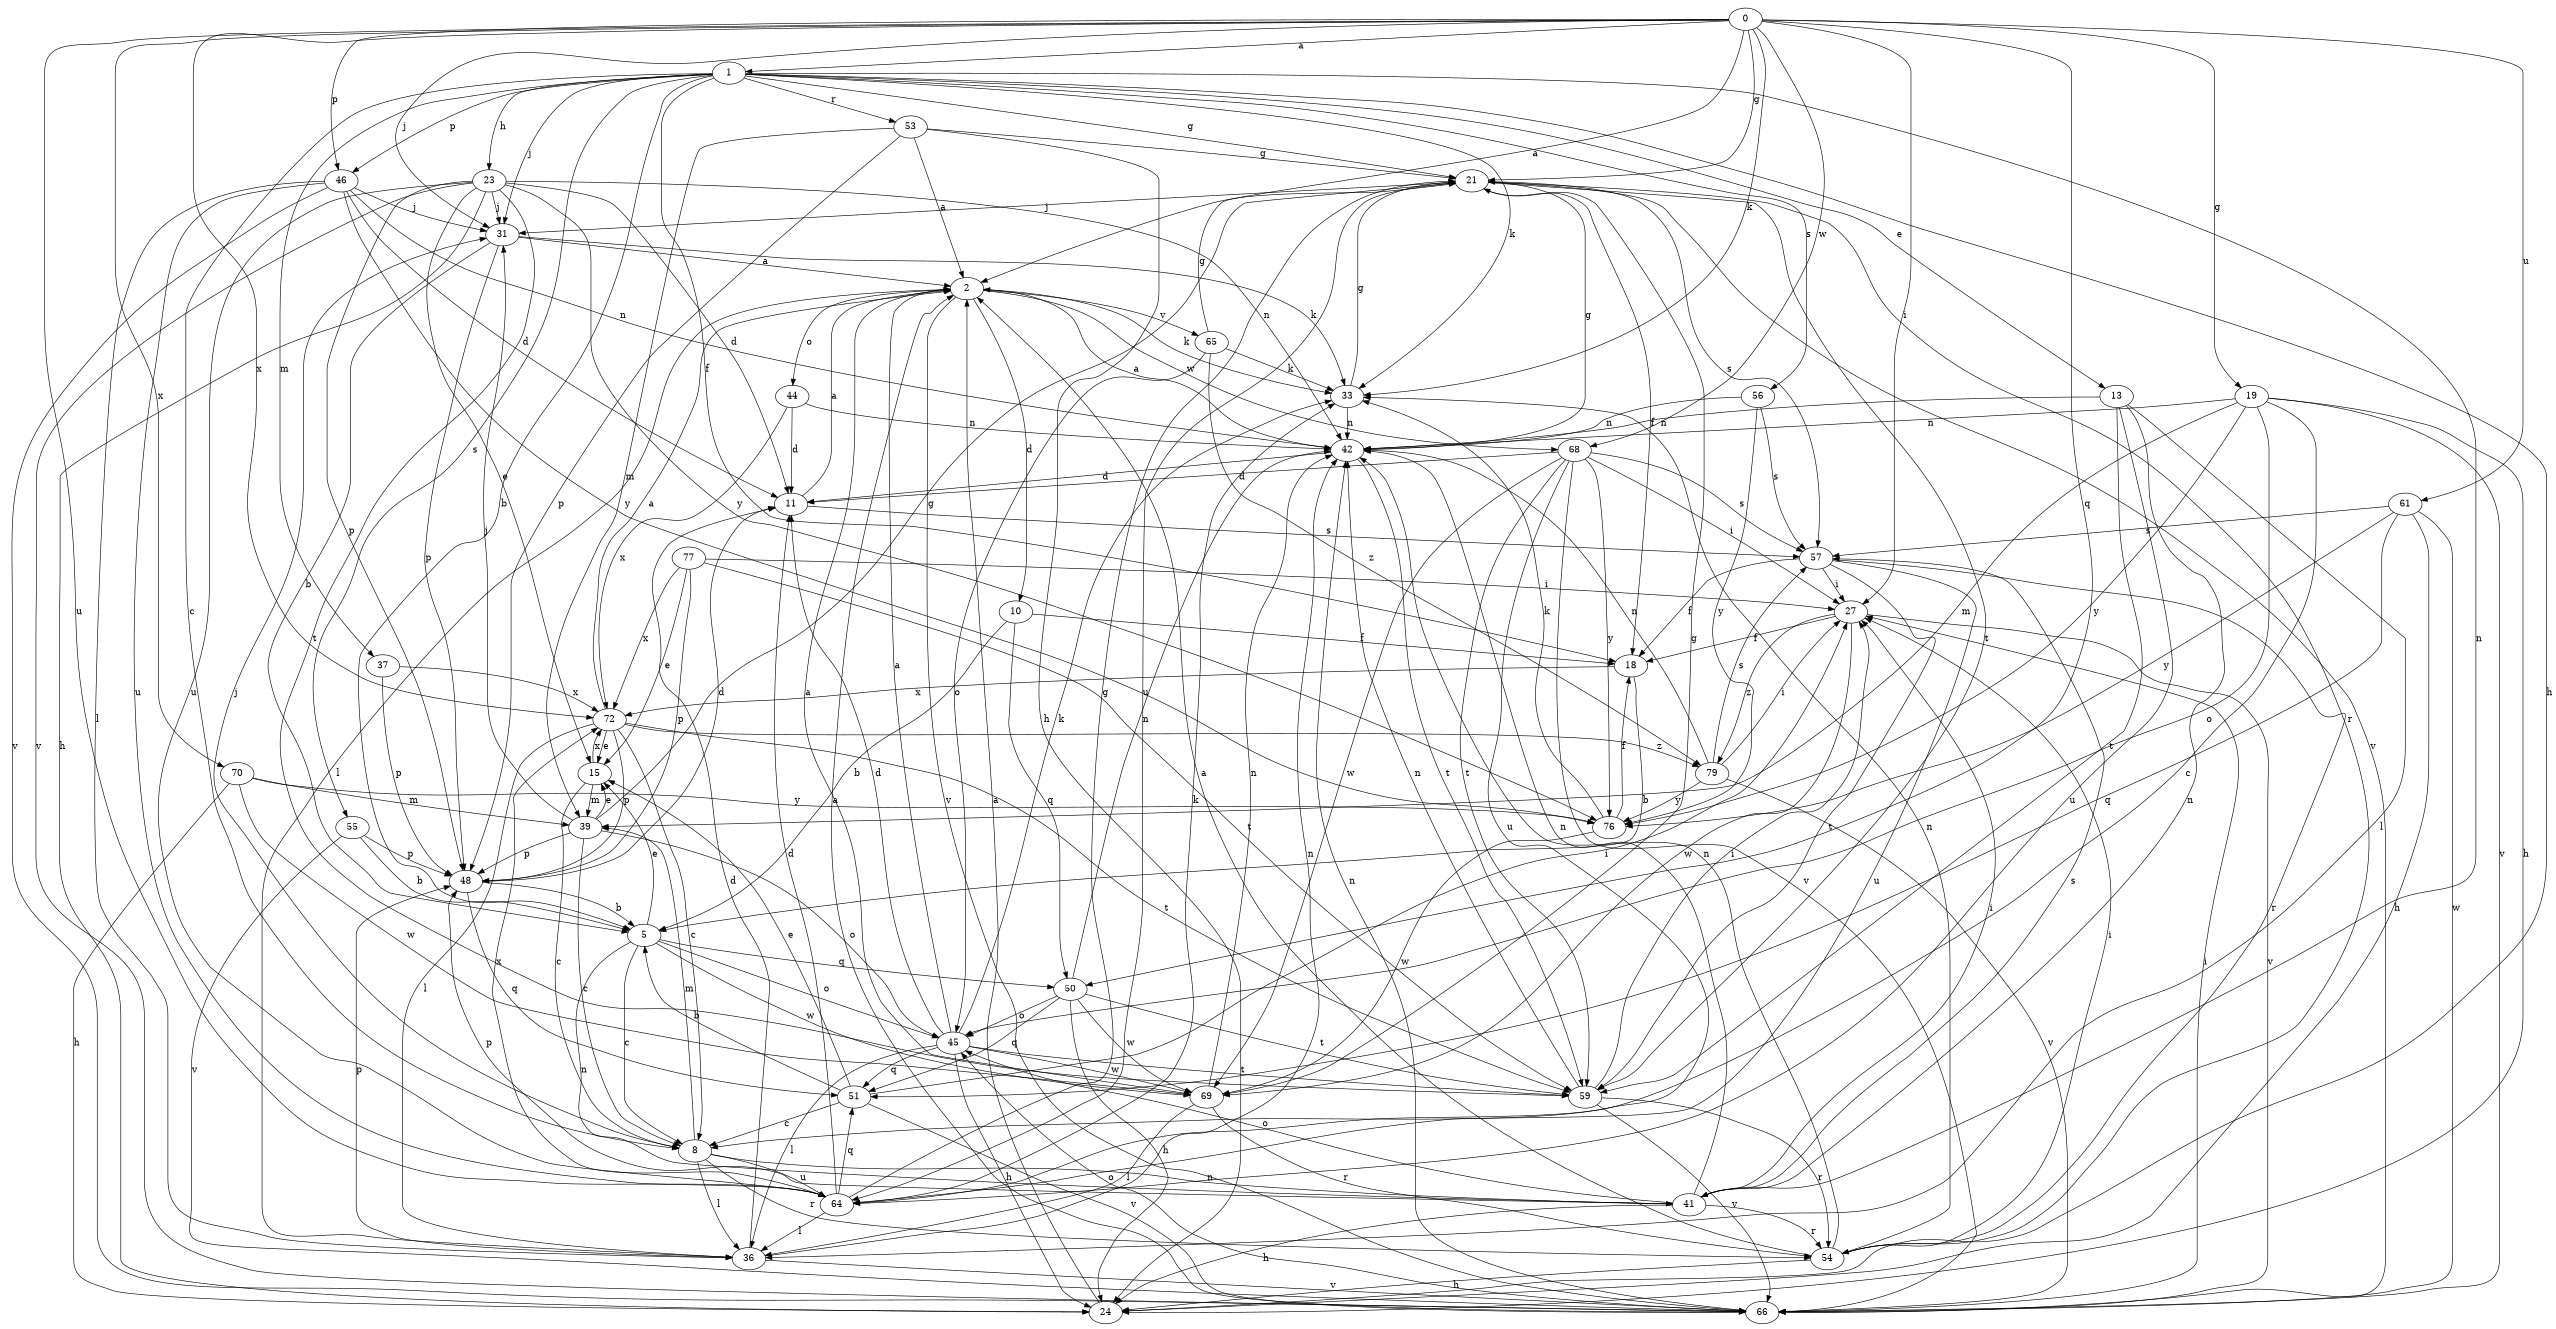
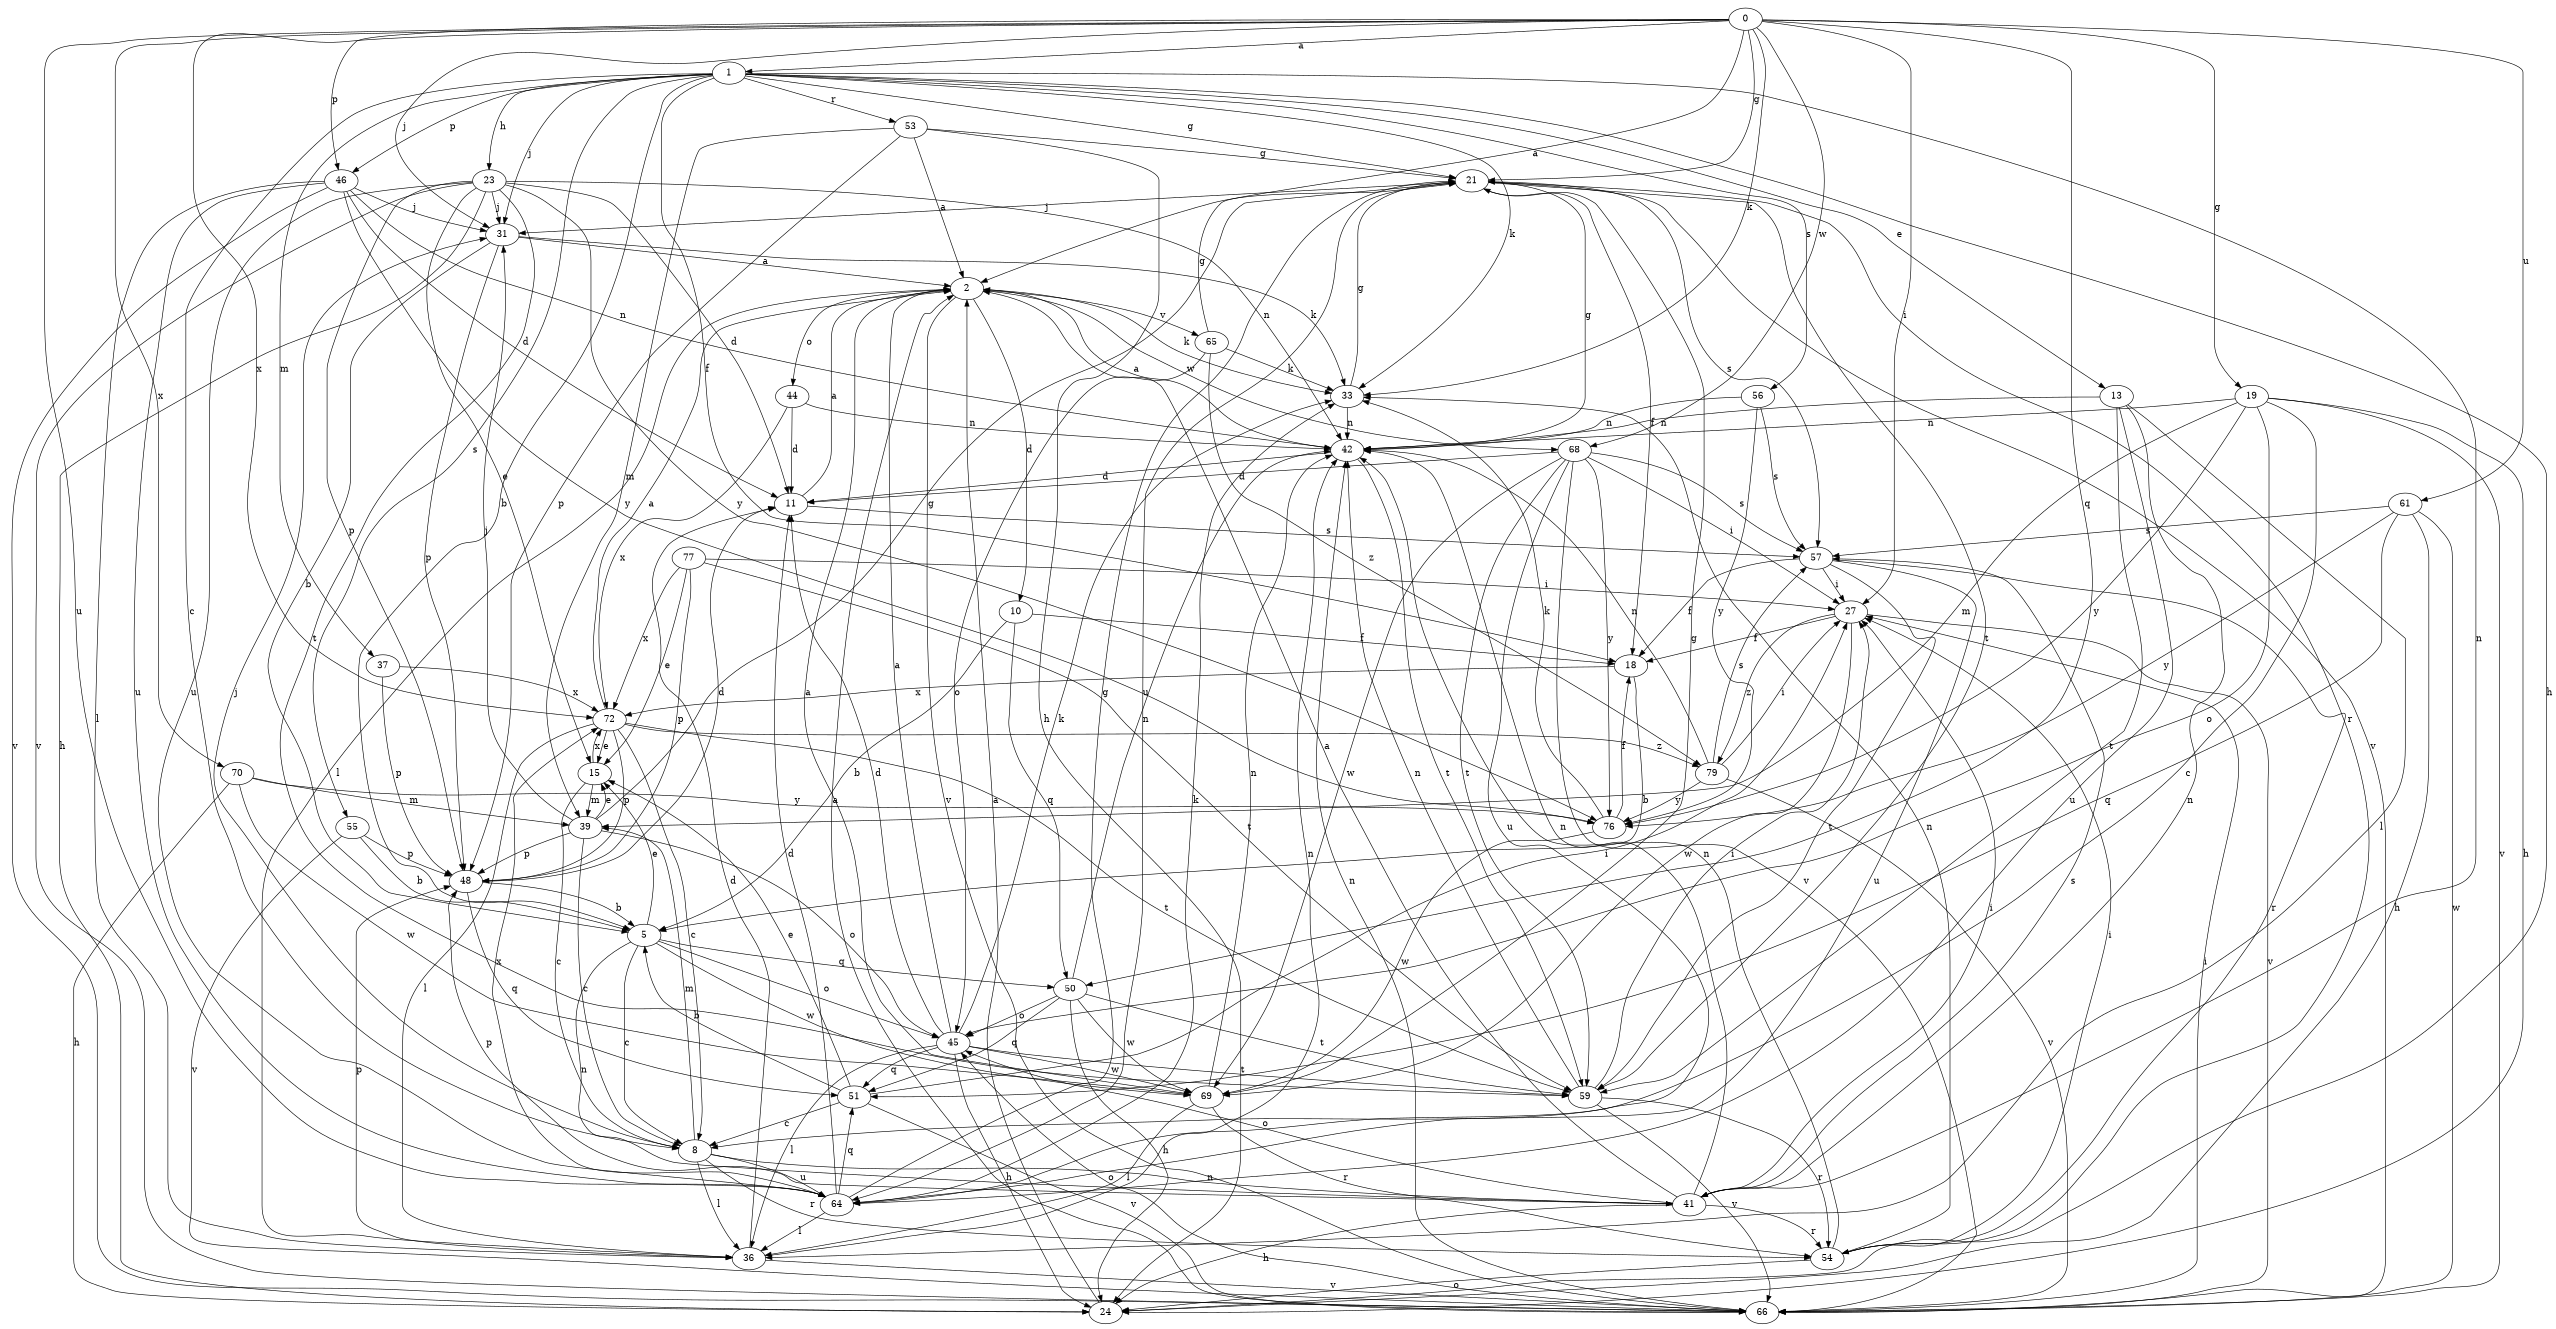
edge "54" -> "2": now "41" -> "2"
edge "54" -> "24": label "h" -> "o"
